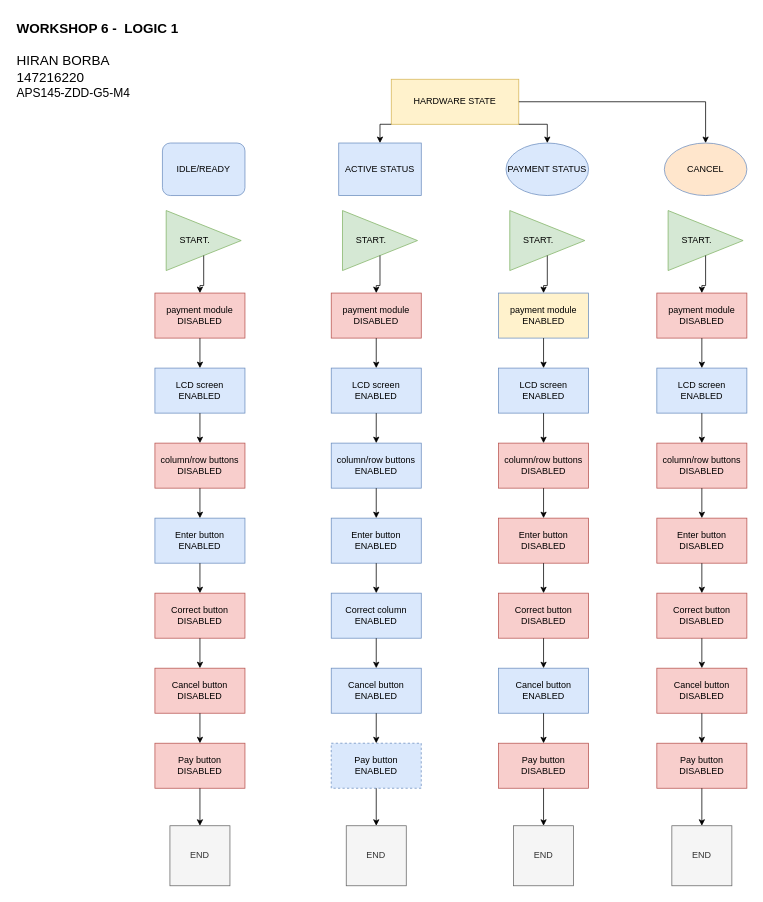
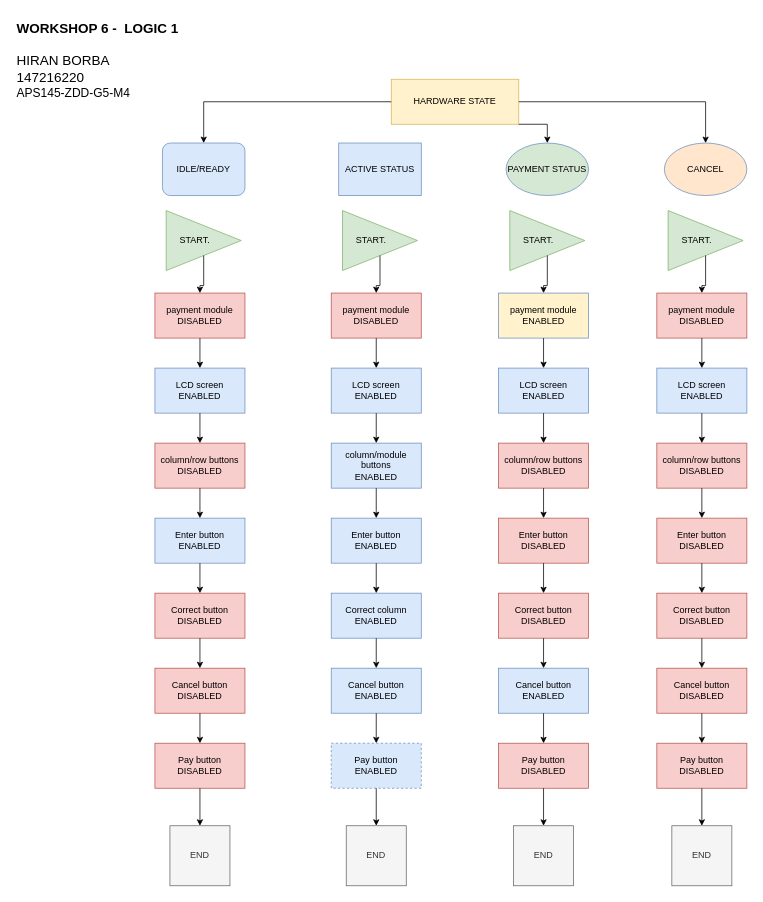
edge "HARDWARE STATE" -> "IDLE/READY": added
edge "HARDWARE STATE" -> "ACTIVE STATUS": removed
node "PAYMENT STATUS": fillcolor #dae8fc -> #d5e8d4
node "column/row buttons ENABLED": label "column/row buttons ENABLED" -> "column/module buttons ENABLED"
